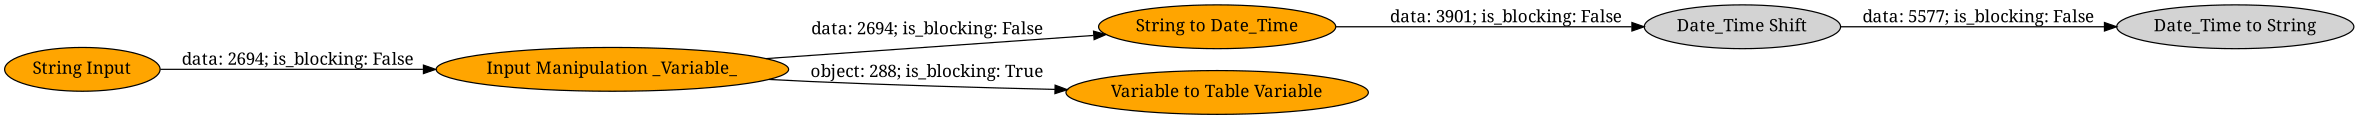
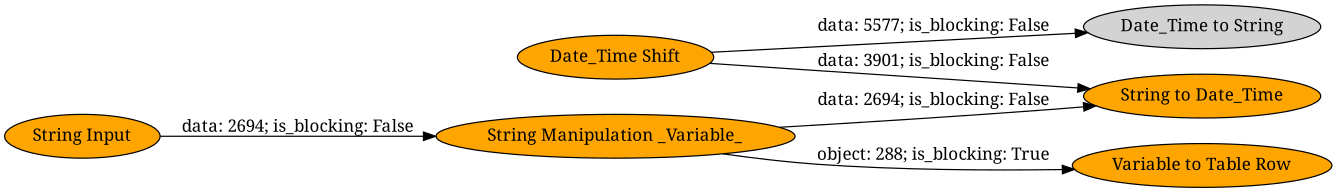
edge "String to Date_Time" -> "Date_Time Shift": reversed
node "Date_Time Shift": fillcolor lightgrey -> orange
node "Input Manipulation _Variable_": label "Input Manipulation _Variable_" -> "String Manipulation _Variable_"
node "Variable to Table Variable": label "Variable to Table Variable" -> "Variable to Table Row"
